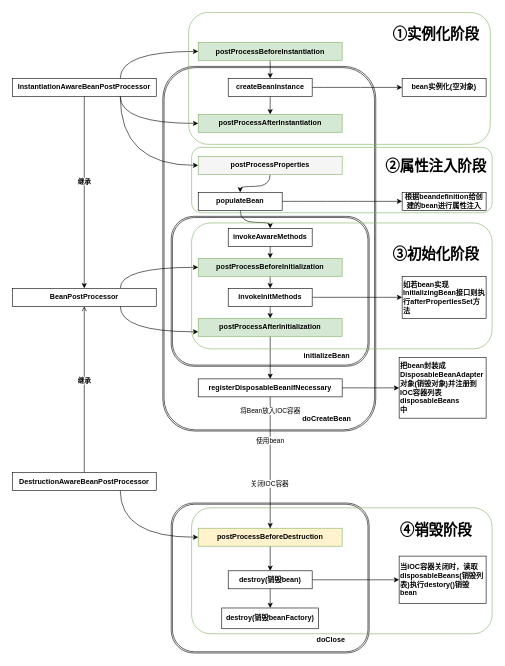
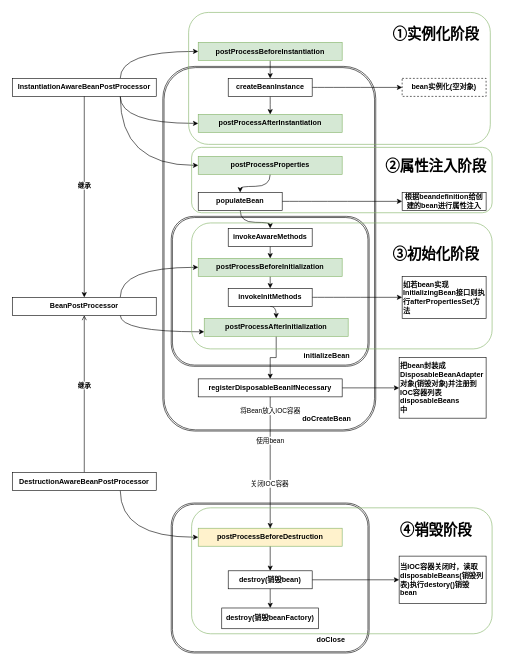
node "bean实例化(空对象)": style solid -> dashed
node "postProcessProperties": fillcolor #f5f5f5 -> #d5e8d4
node "BeanPostProcessor": moved (84, 297) -> (84, 306)
node "postProcessAfterInitialization": moved (270, 327) -> (276, 327)
